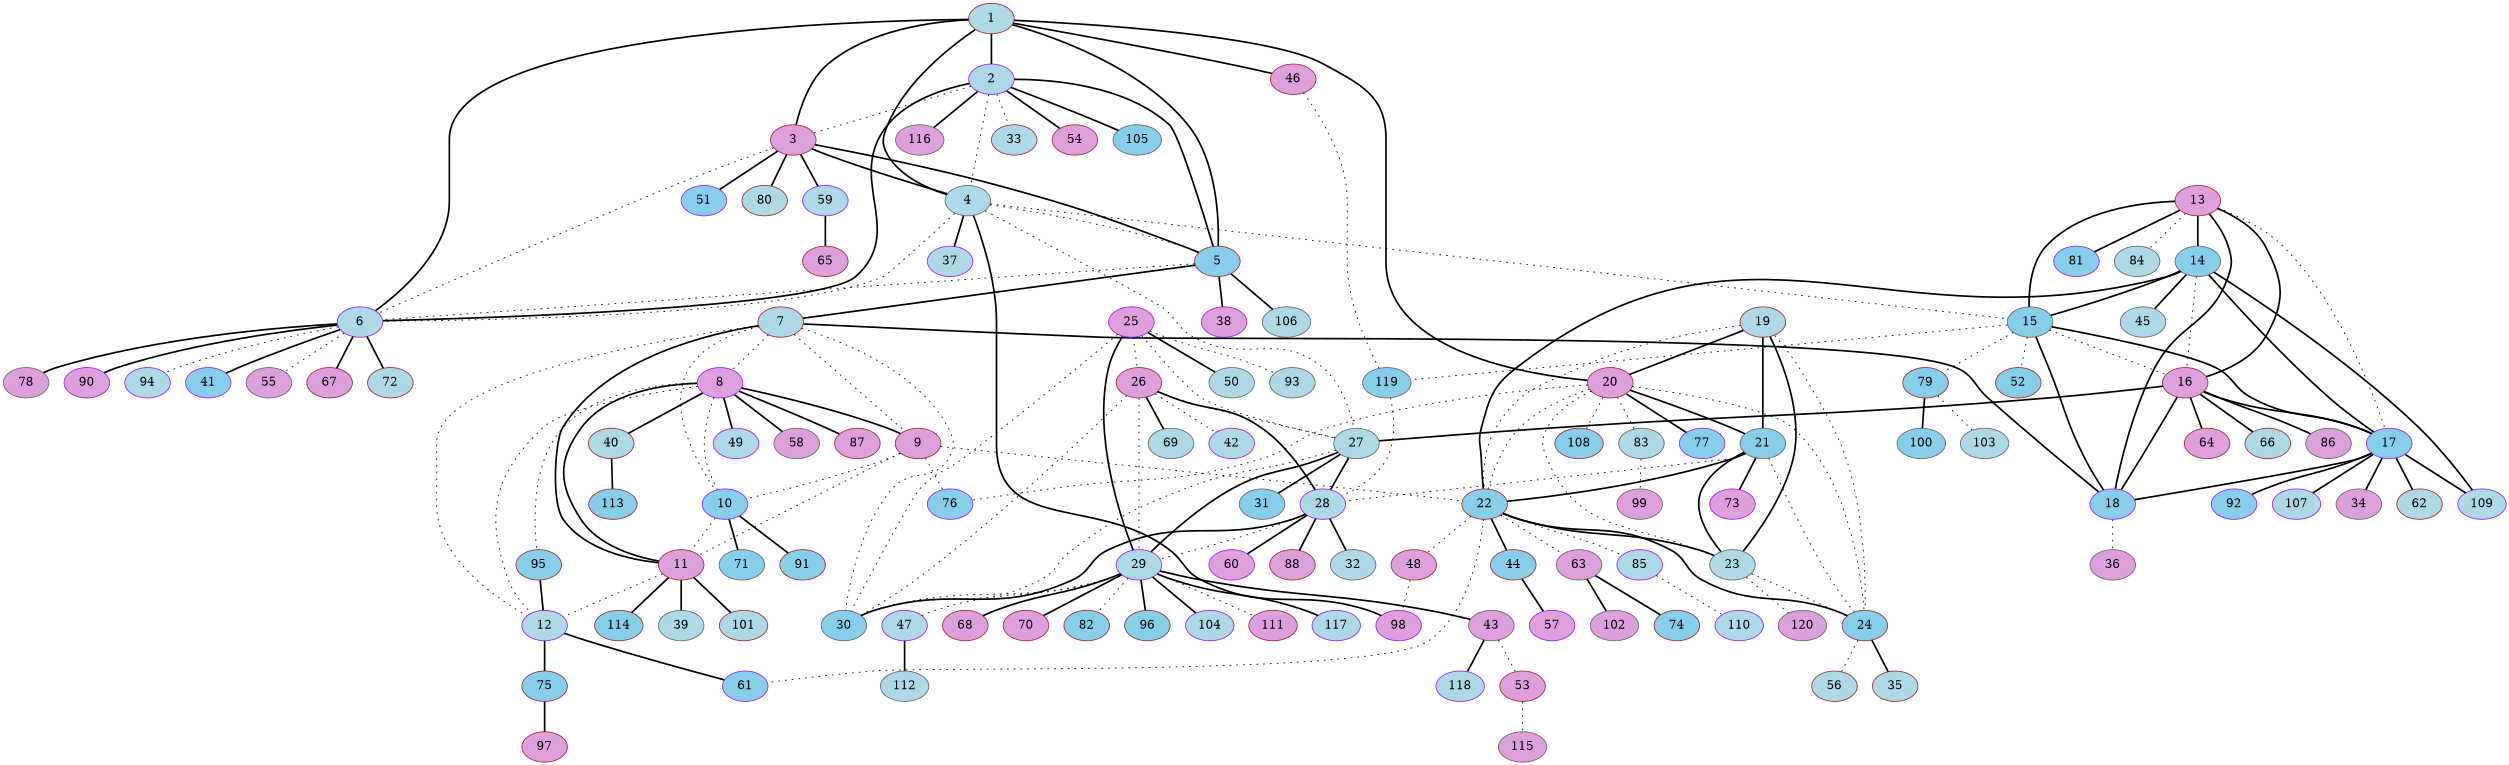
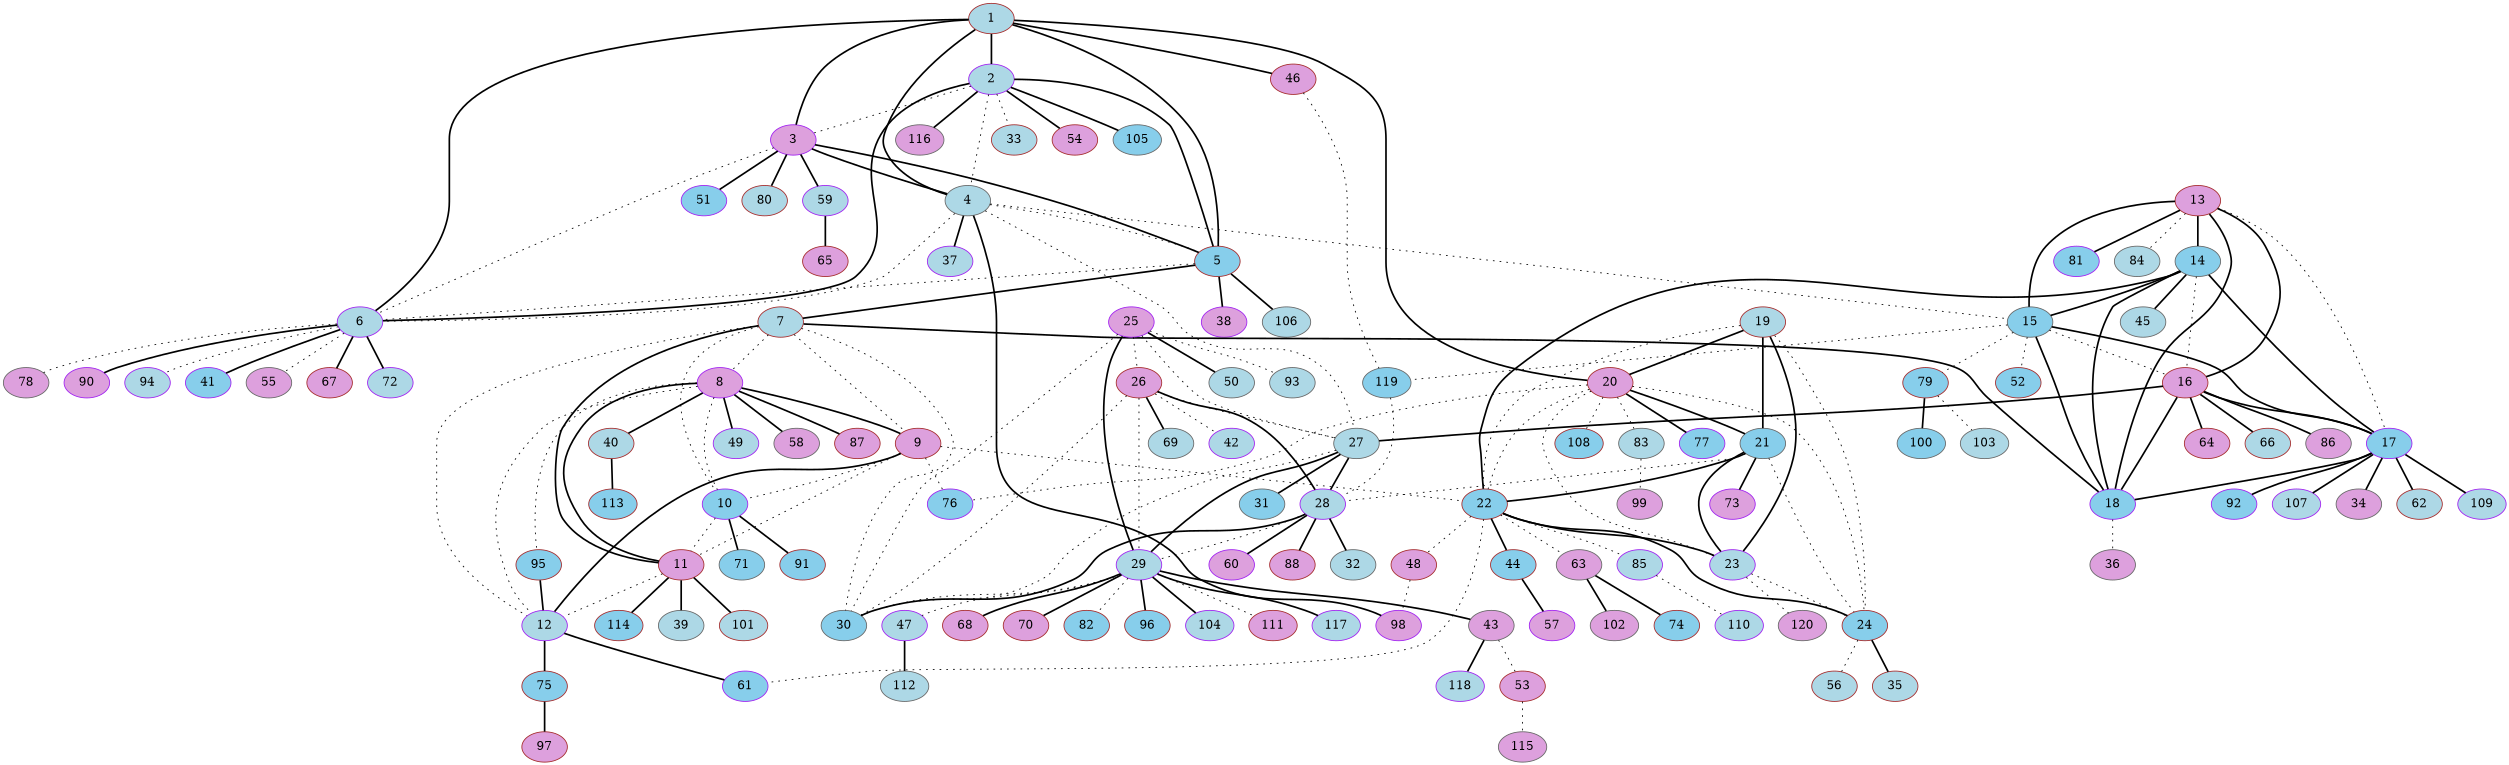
node "3": color brown -> purple
edge "6" -- "78": style bold -> dotted
edge "14" -- "109": now "14" -- "18"
node "72": color brown -> purple
edge "9" -- "12": added
node "23": color gray40 -> purple
